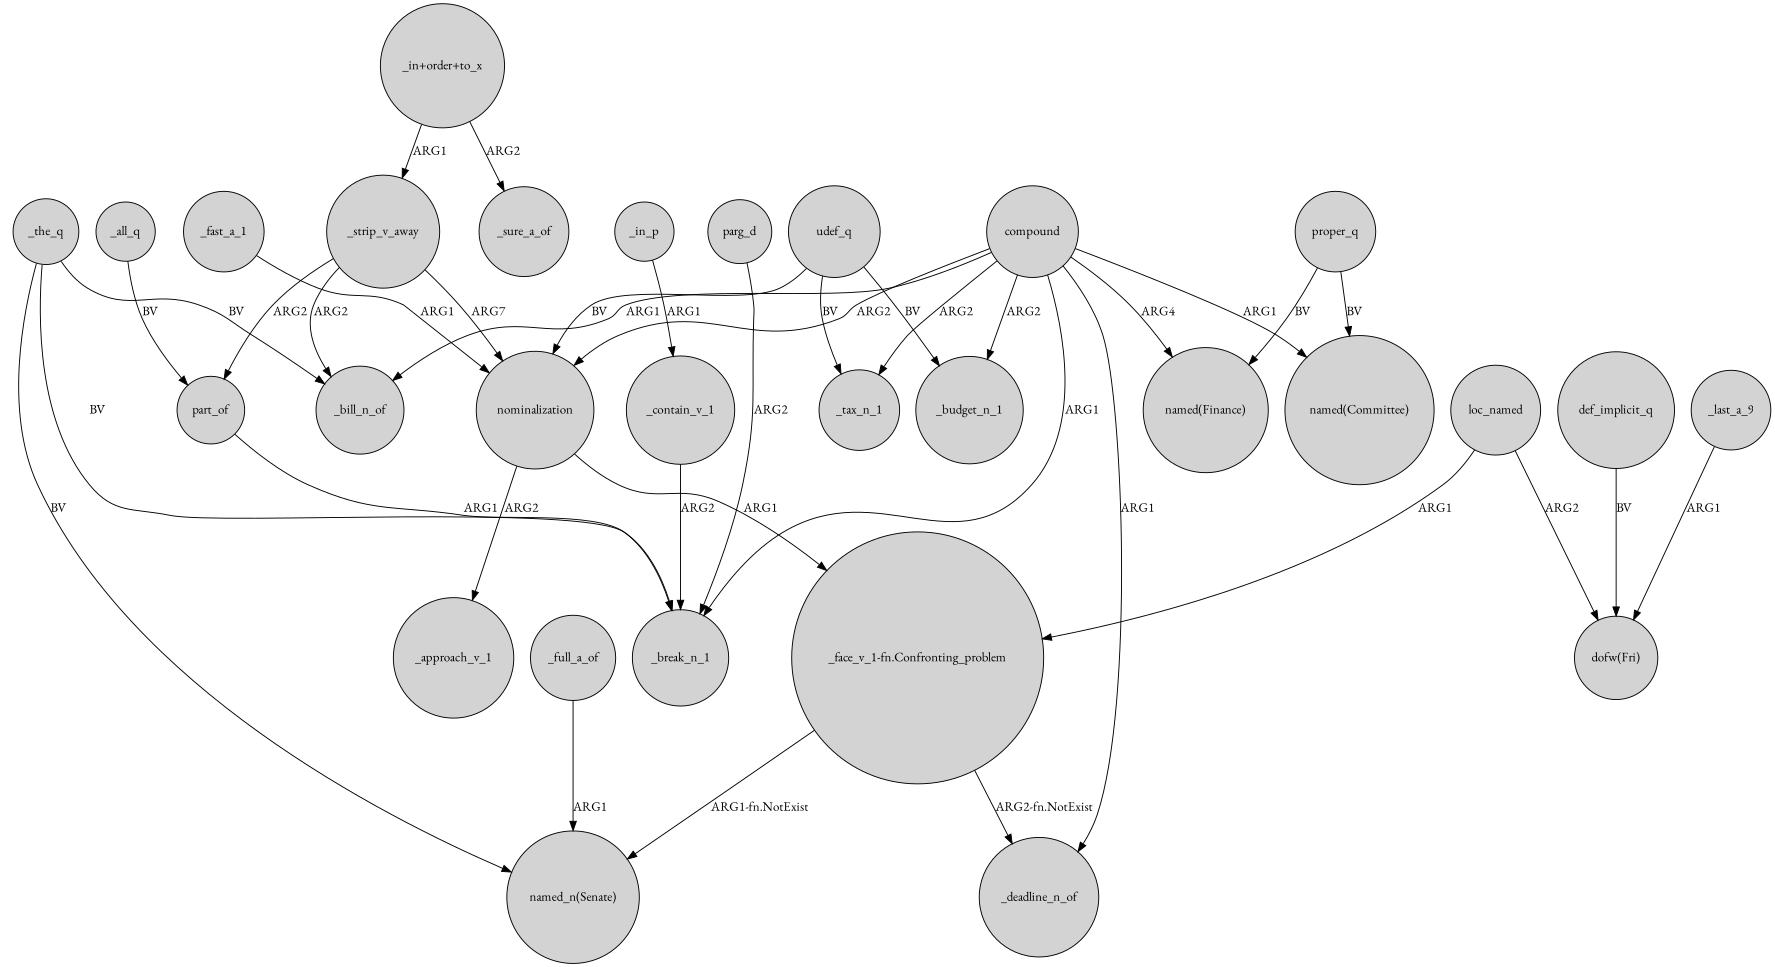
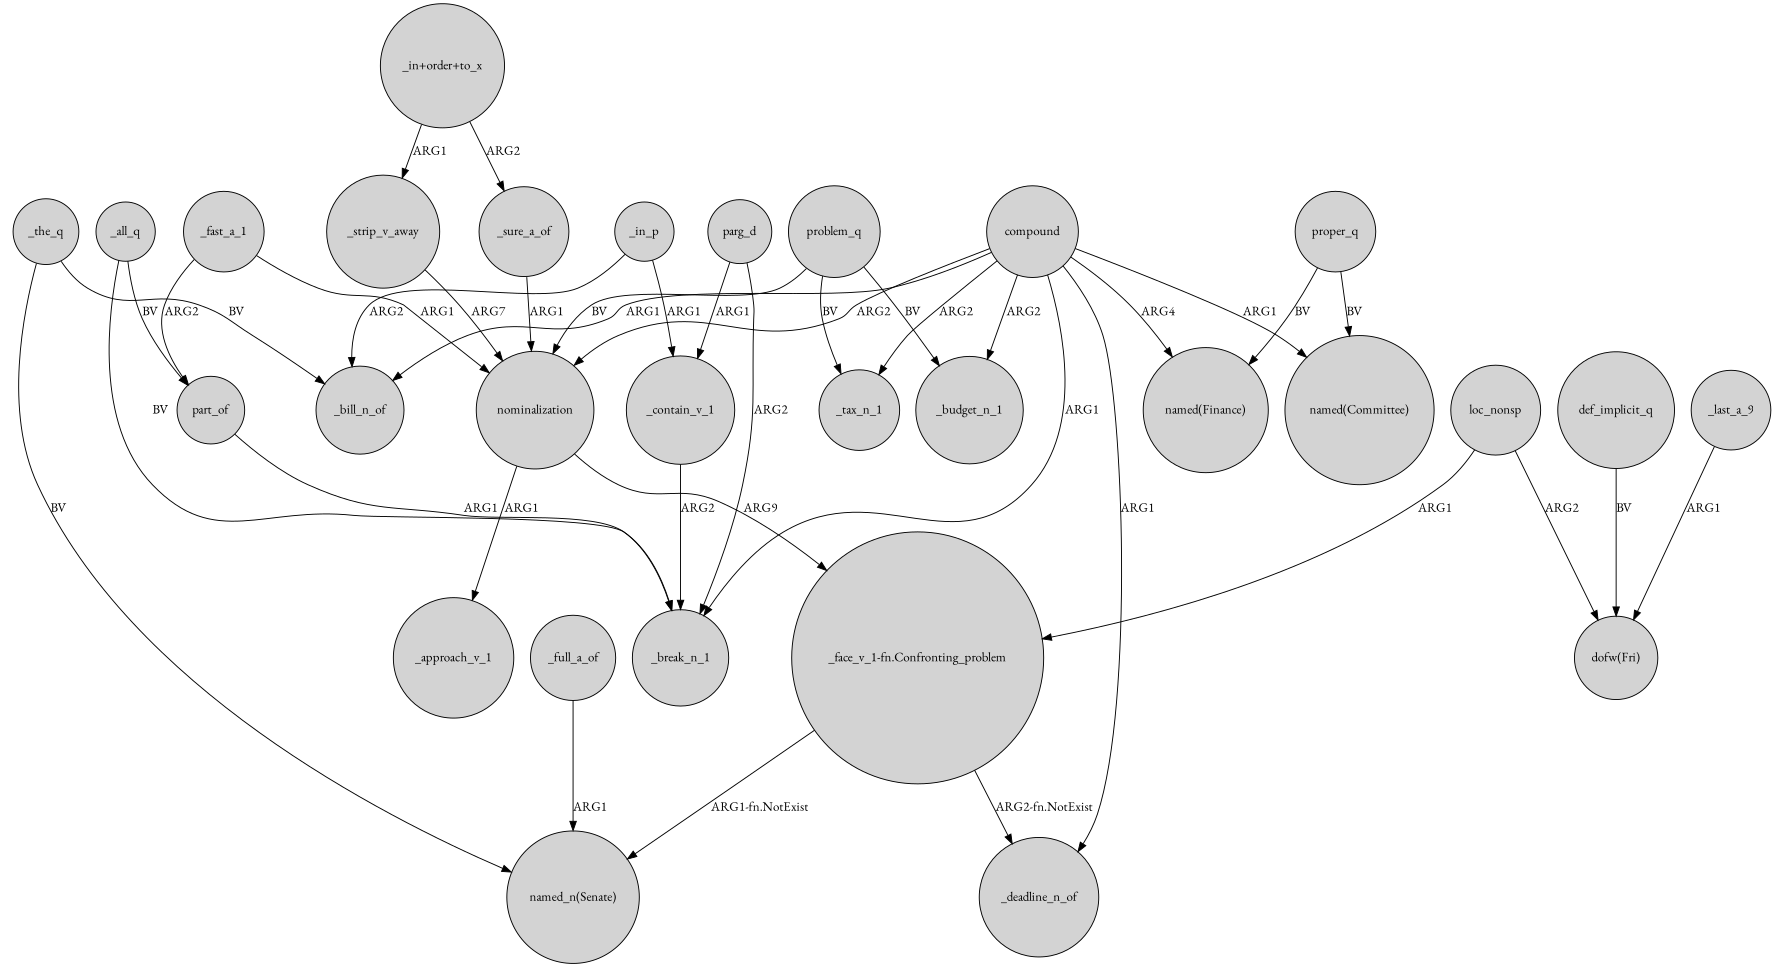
node "udef_q": label "udef_q" -> "problem_q"
edge "_strip_v_away" -> "part_of": now "_fast_a_1" -> "part_of"
edge "parg_d" -> "_contain_v_1": added, label "ARG1"
edge "_sure_a_of" -> "nominalization": added, label "ARG1"
edge "_strip_v_away" -> "_bill_n_of": now "_in_p" -> "_bill_n_of"
node "loc_named": label "loc_named" -> "loc_nonsp"
edge "nominalization" -> "_approach_v_1": label "ARG2" -> "ARG1"
edge "nominalization" -> "_face_v_1-fn.Confronting_problem": label "ARG1" -> "ARG9"
edge "_the_q" -> "_break_n_1": now "_all_q" -> "_break_n_1"
